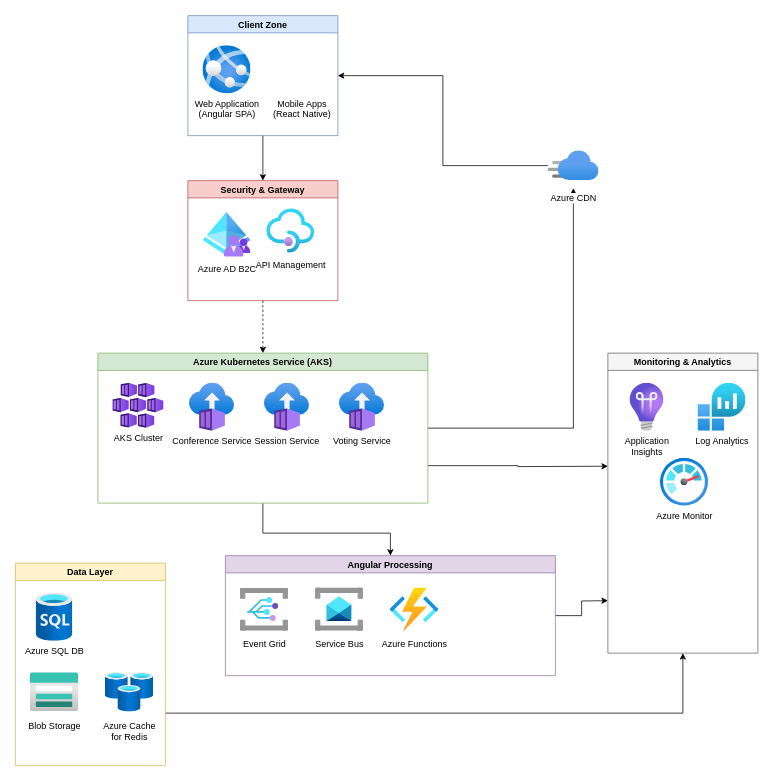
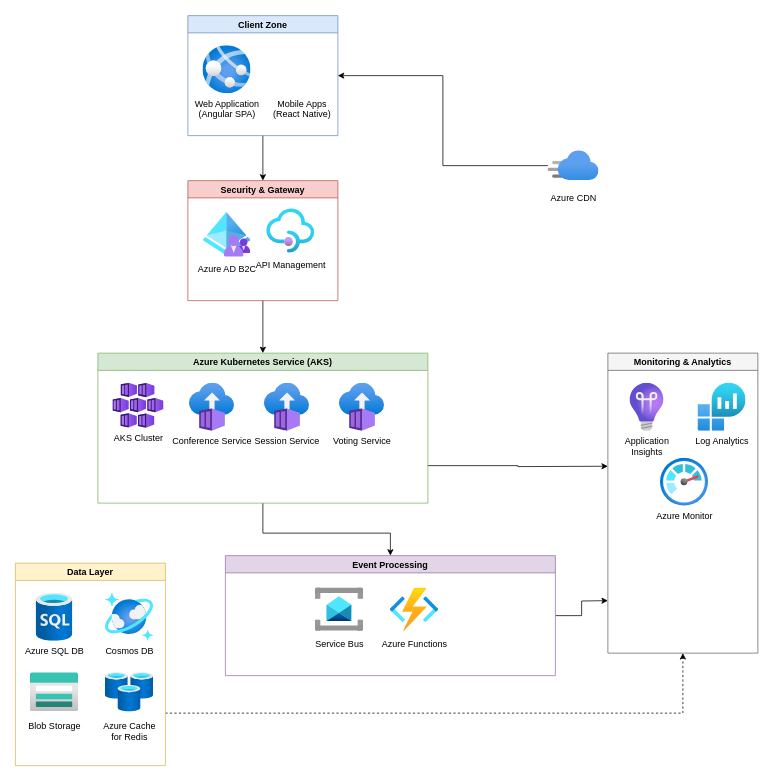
edge "Azure Kubernetes Service (AKS)" -> "Azure CDN": removed
edge "Security & Gateway" -> "Azure Kubernetes Service (AKS)": style dashed -> solid
node "Angular Processing": label "Angular Processing" -> "Event Processing"
node "Event Grid": removed
node "Cosmos DB": added
edge "Data Layer" -> "Monitoring & Analytics": style solid -> dashed
